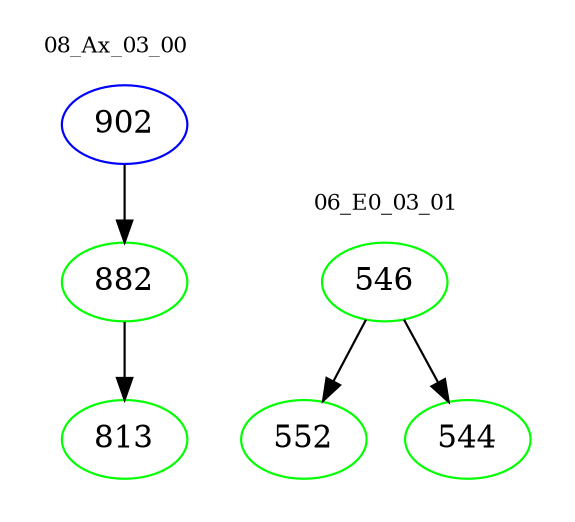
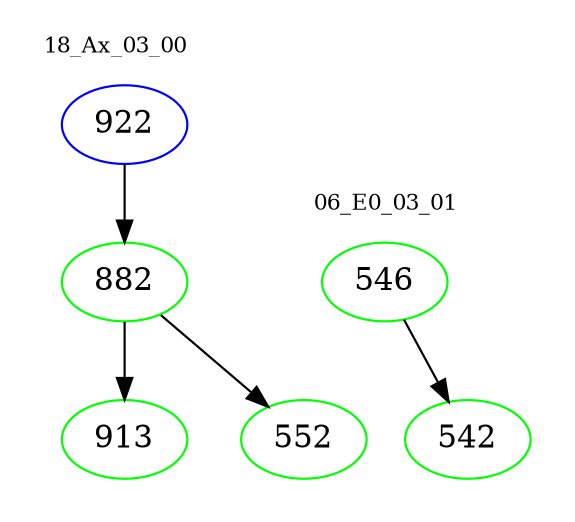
cluster "08_Ax_03_00": label "08_Ax_03_00" -> "18_Ax_03_00"
node "902": label "902" -> "922"
edge "546" -> "552": now "882" -> "552"
node "813": label "813" -> "913"
node "544": label "544" -> "542"
